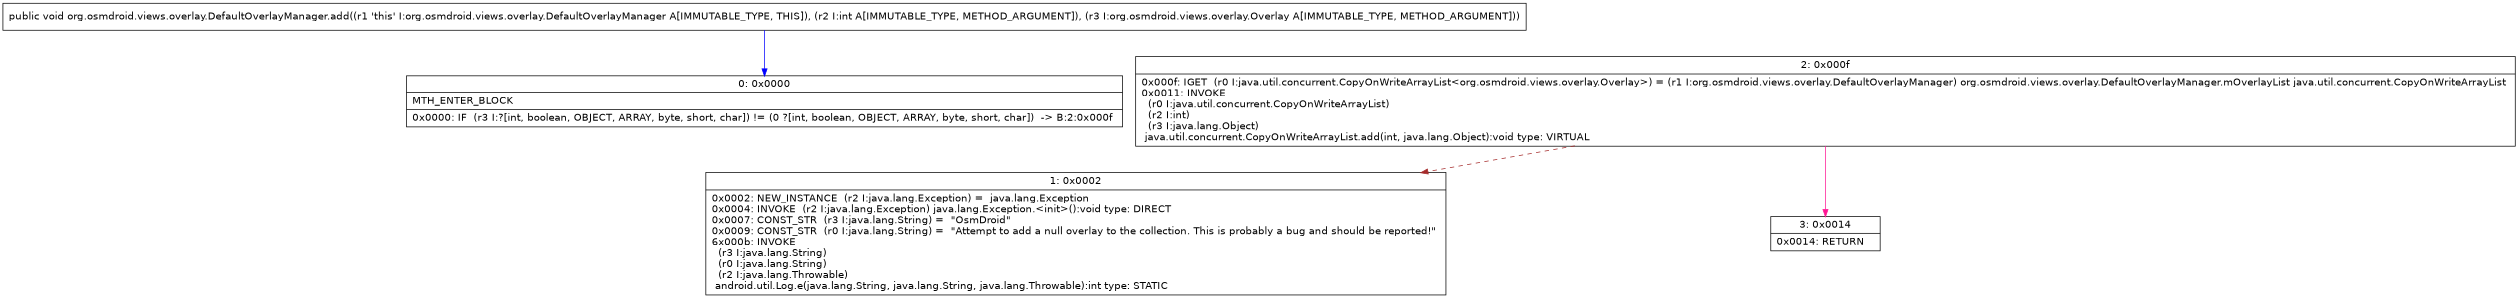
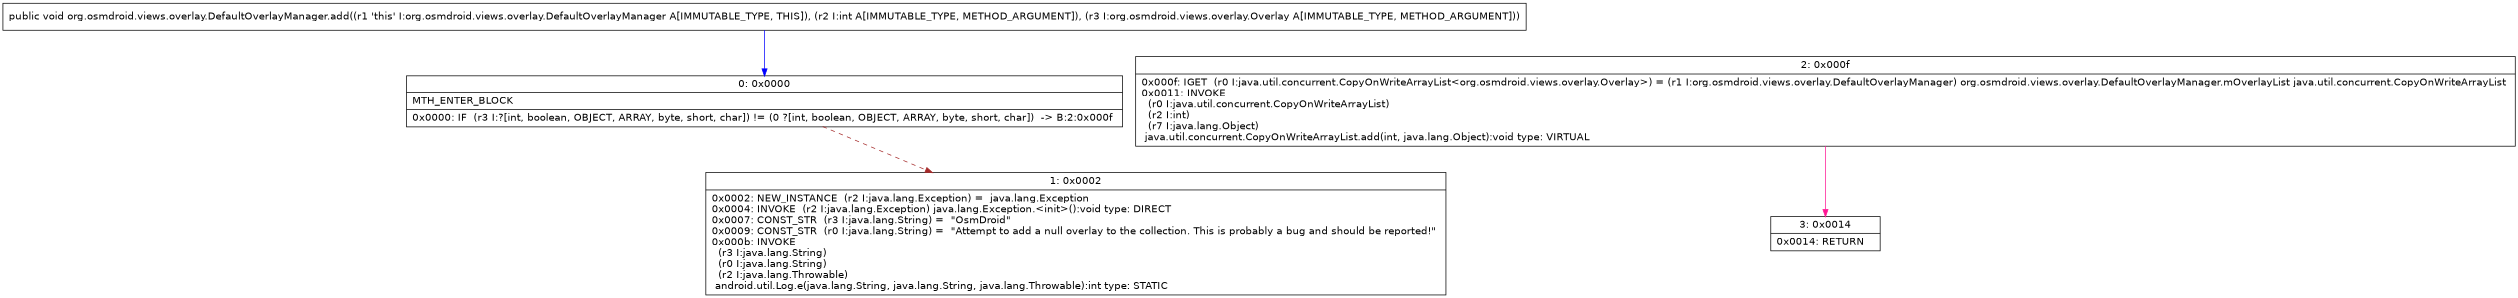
node "2: 0x000f": text "(r3 I:java.lang.Object)" -> "(r7 I:java.lang.Object)"
edge "2: 0x000f" -> "1: 0x0002": now "0: 0x0000" -> "1: 0x0002"
node "1: 0x0002": text "6x000b: INVOKE" -> "0x000b: INVOKE"
